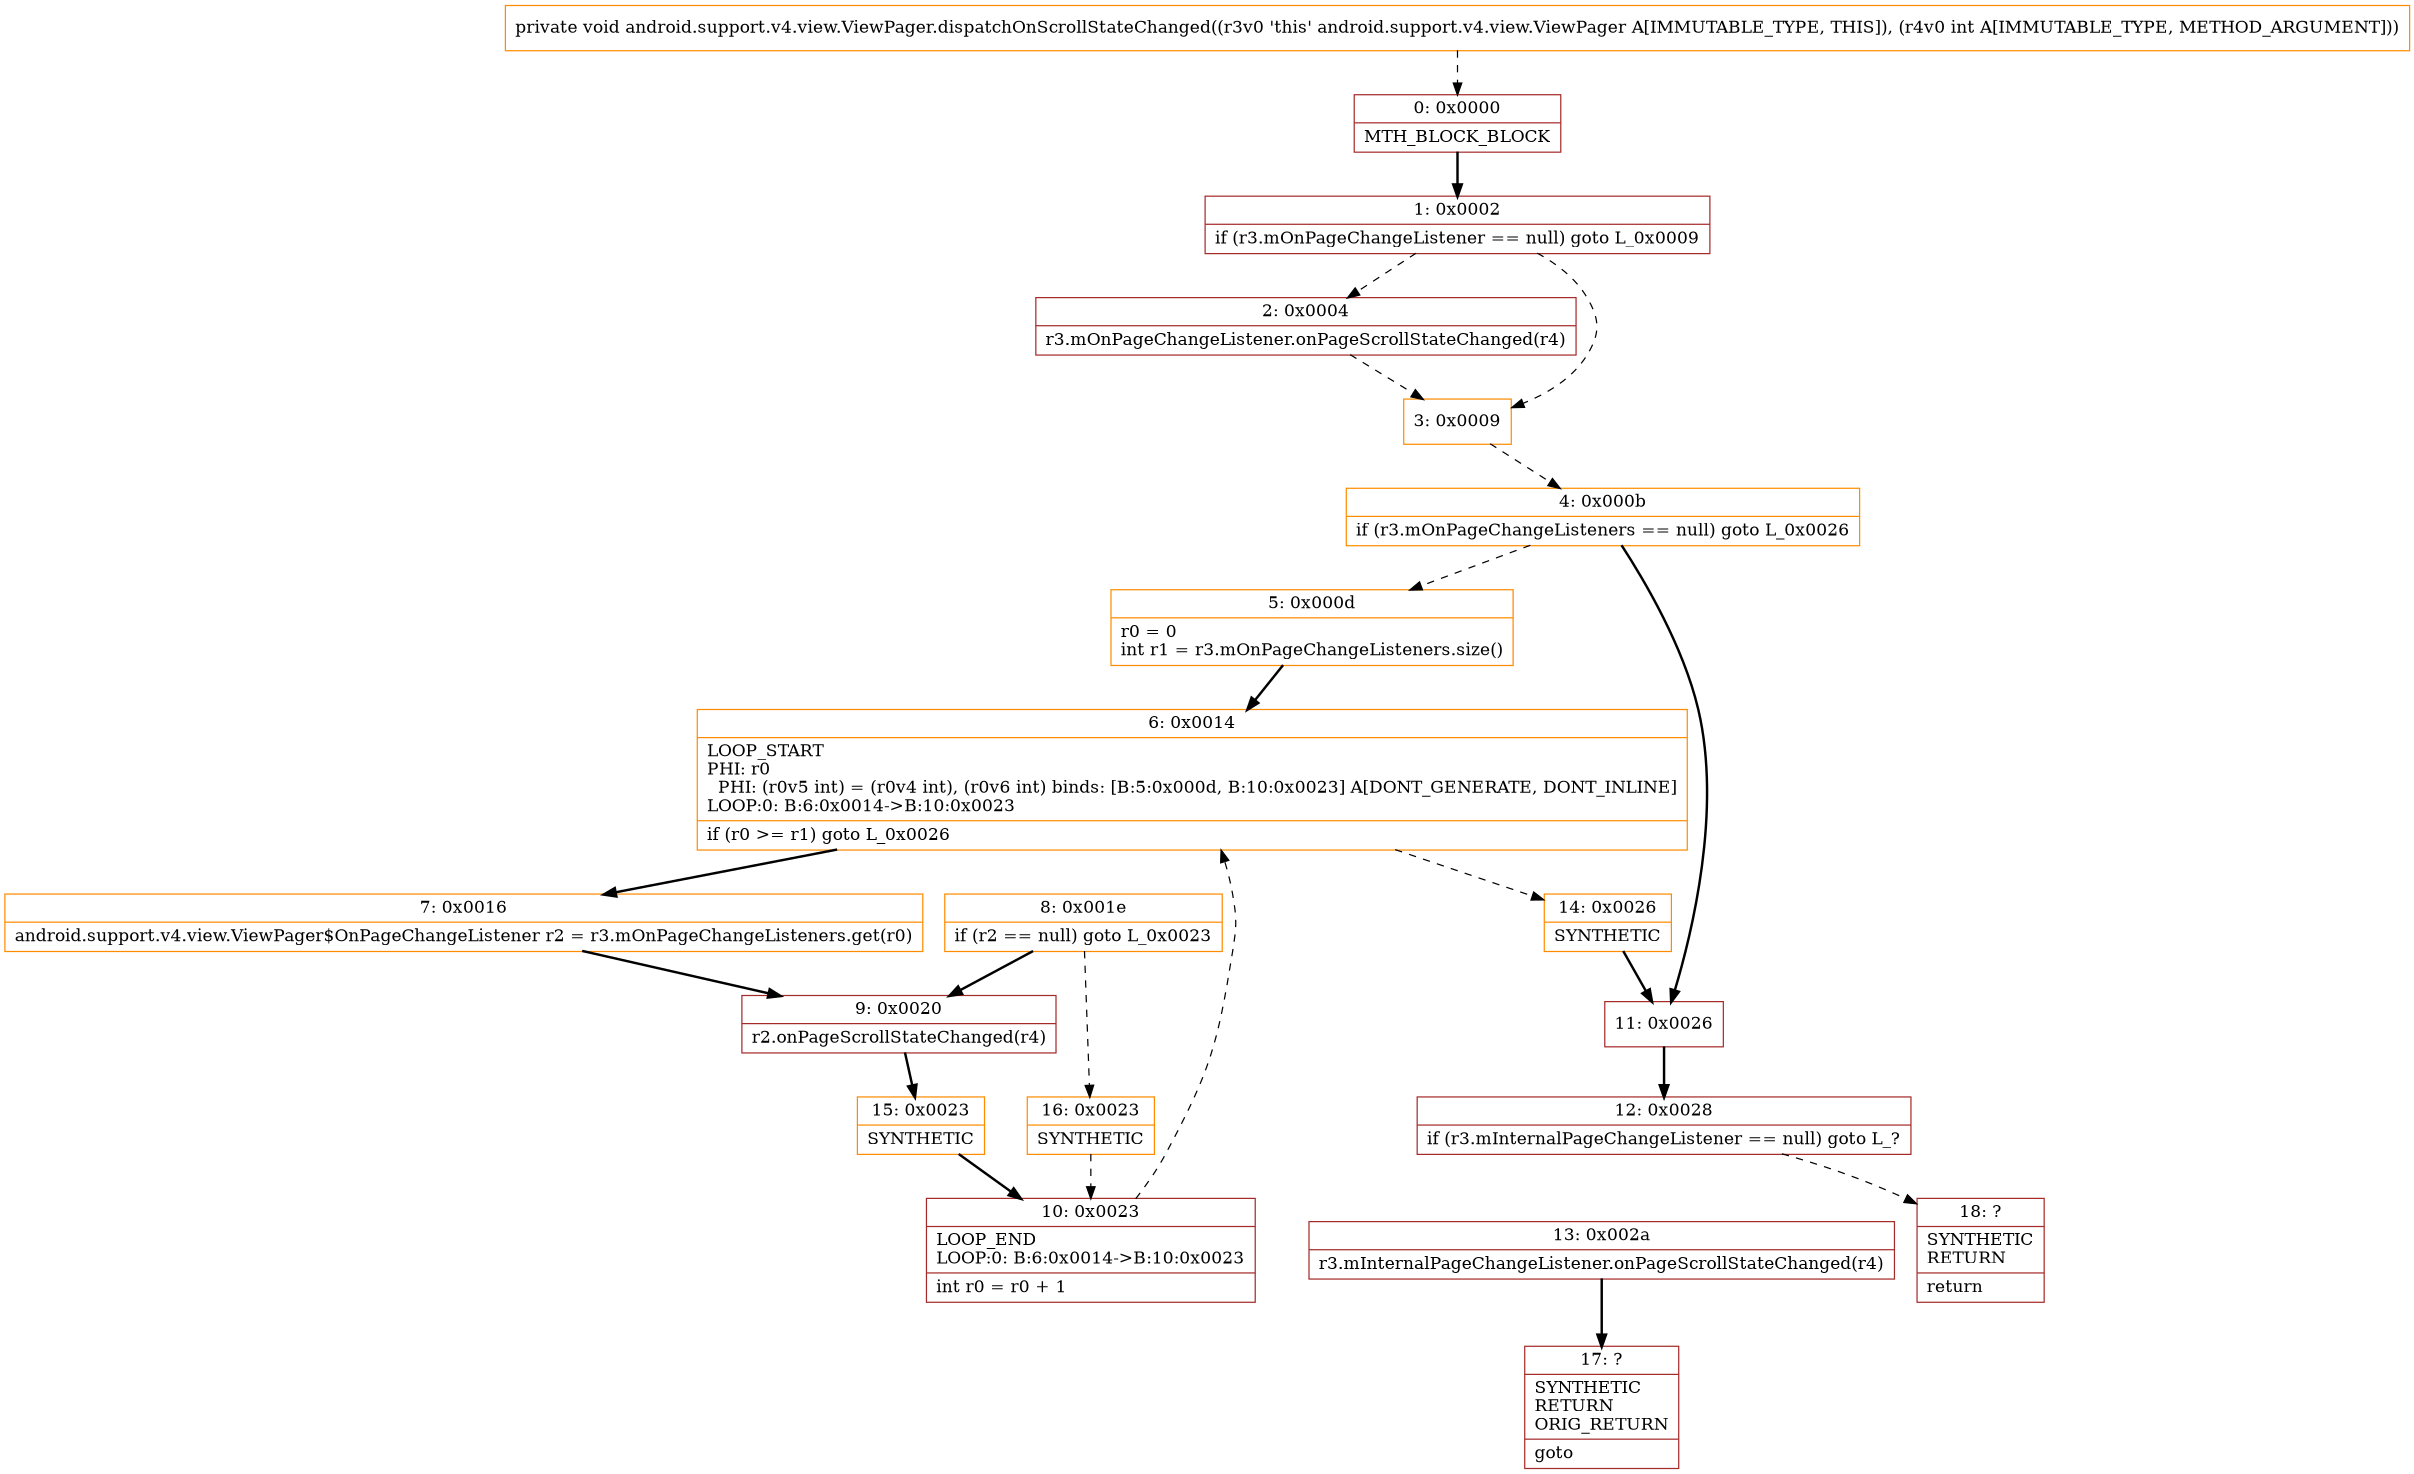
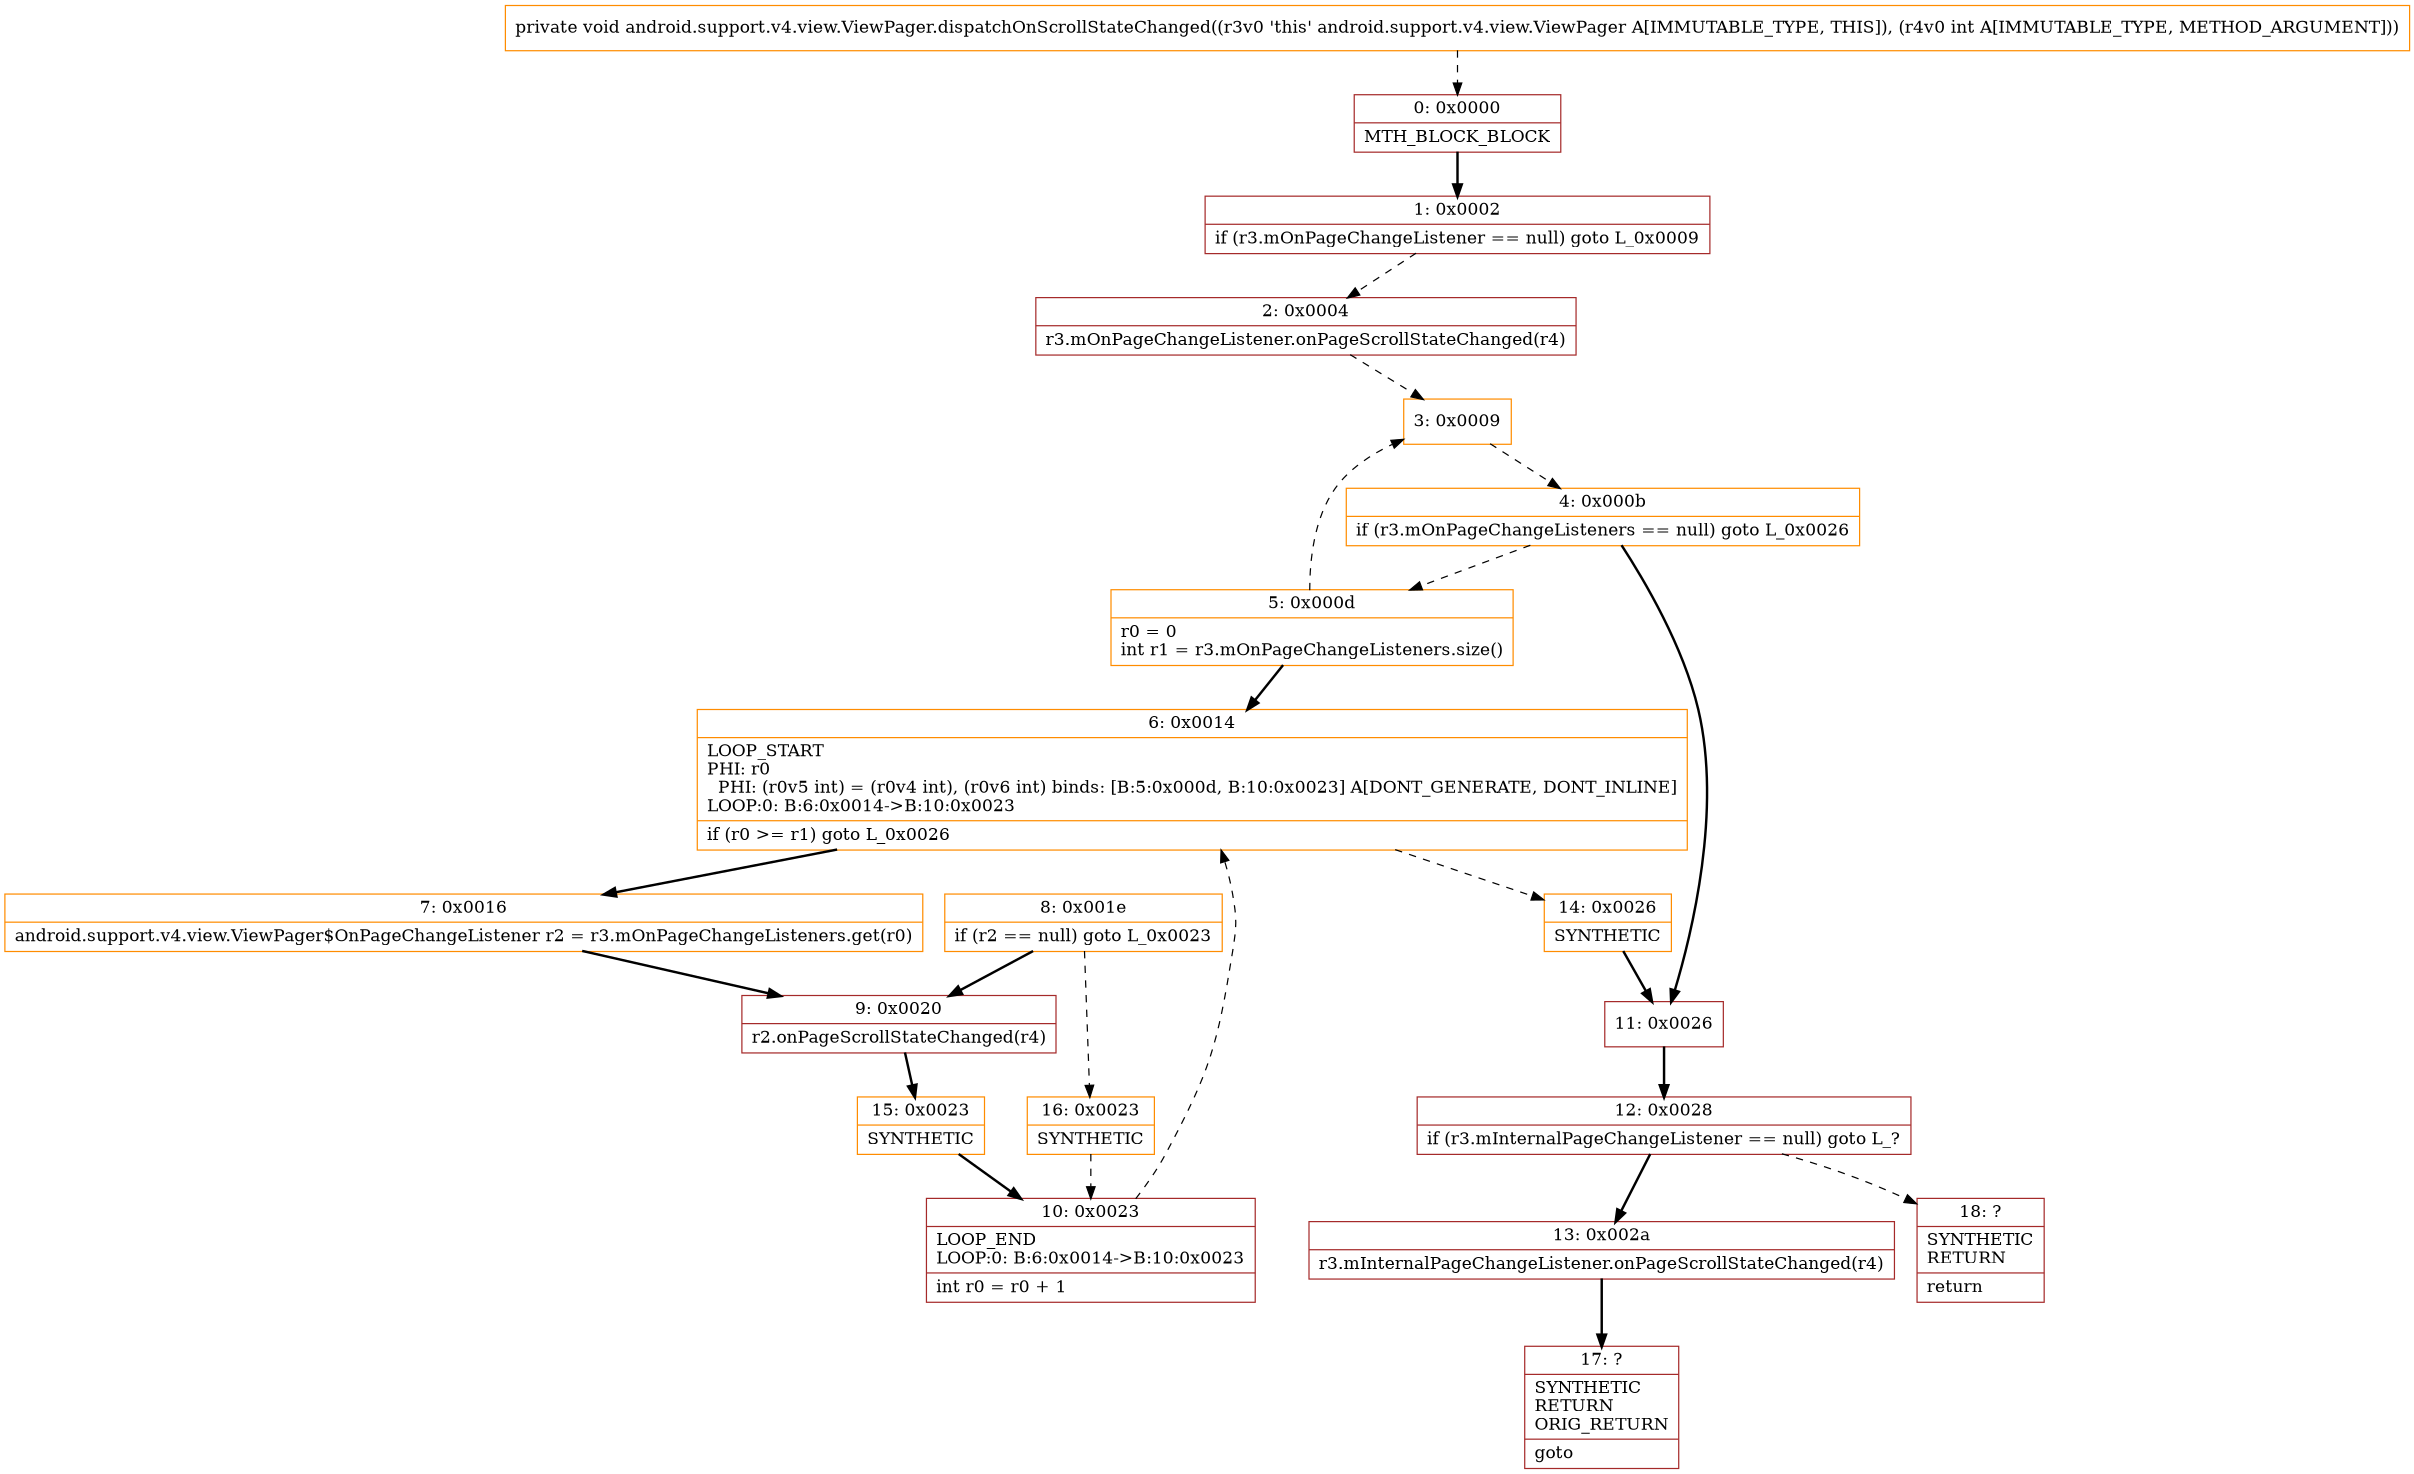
edge "1: 0x0002" -> "3: 0x0009": now "5: 0x000d" -> "3: 0x0009"
edge "12: 0x0028" -> "13: 0x002a": added
